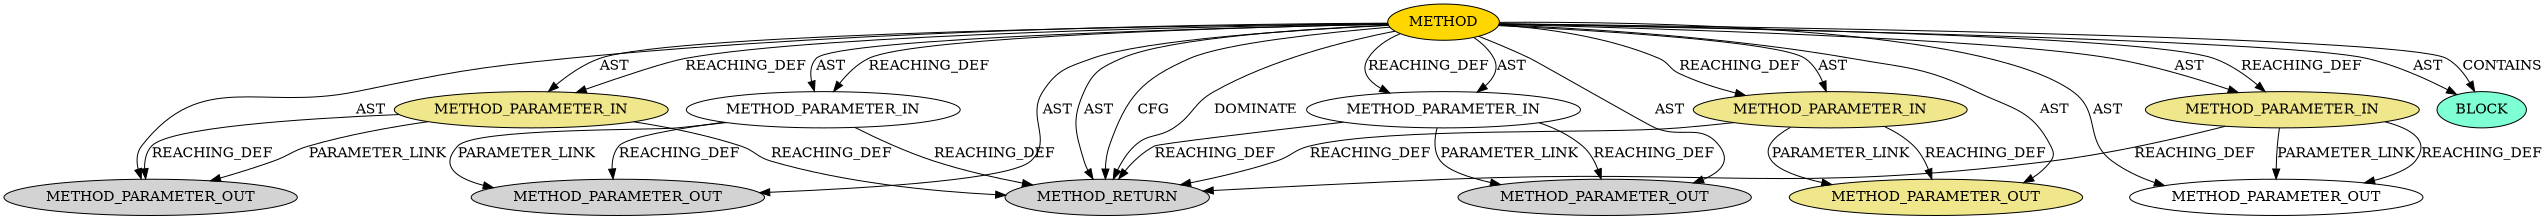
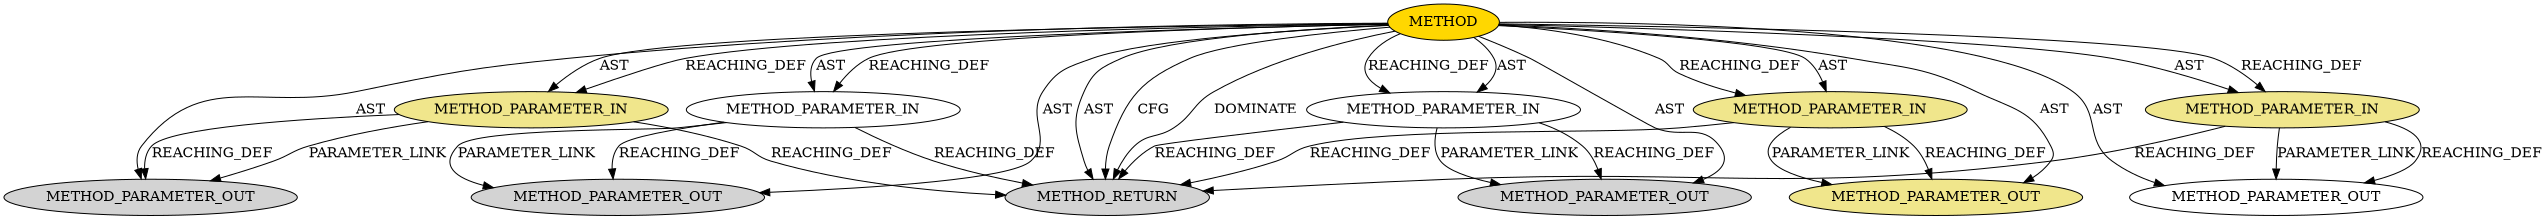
node "BLOCK": removed
